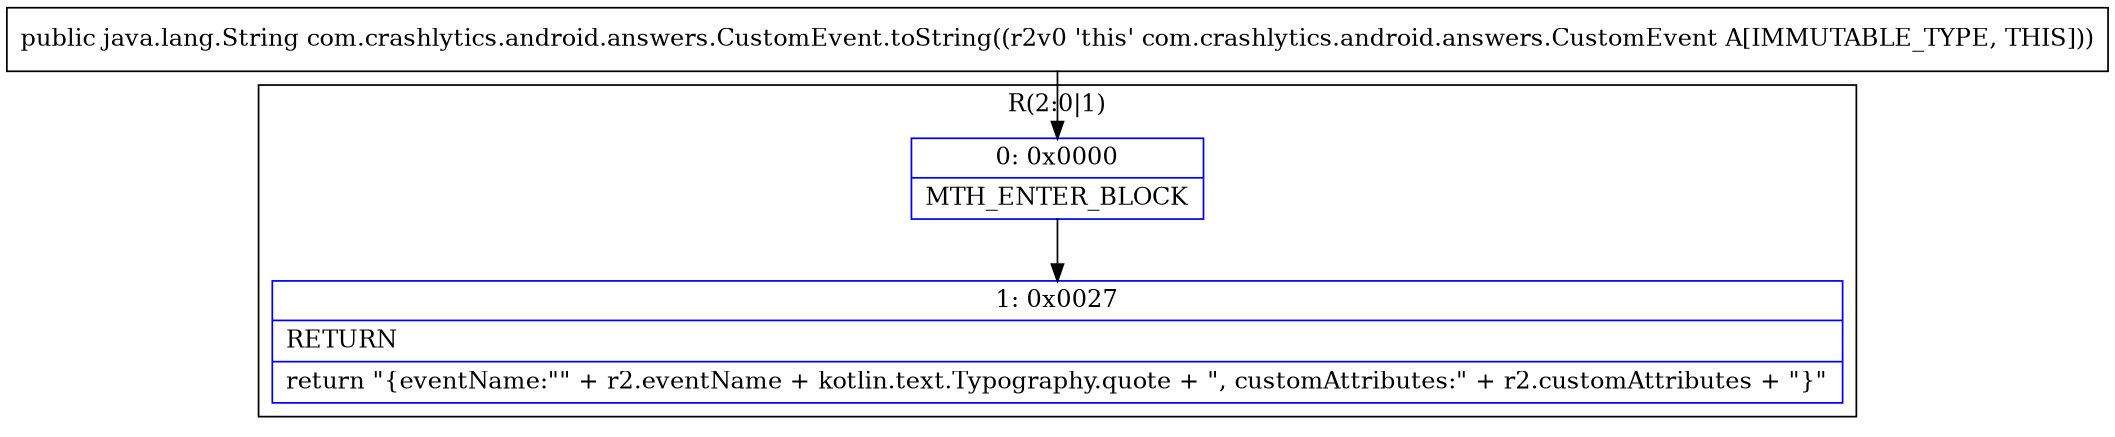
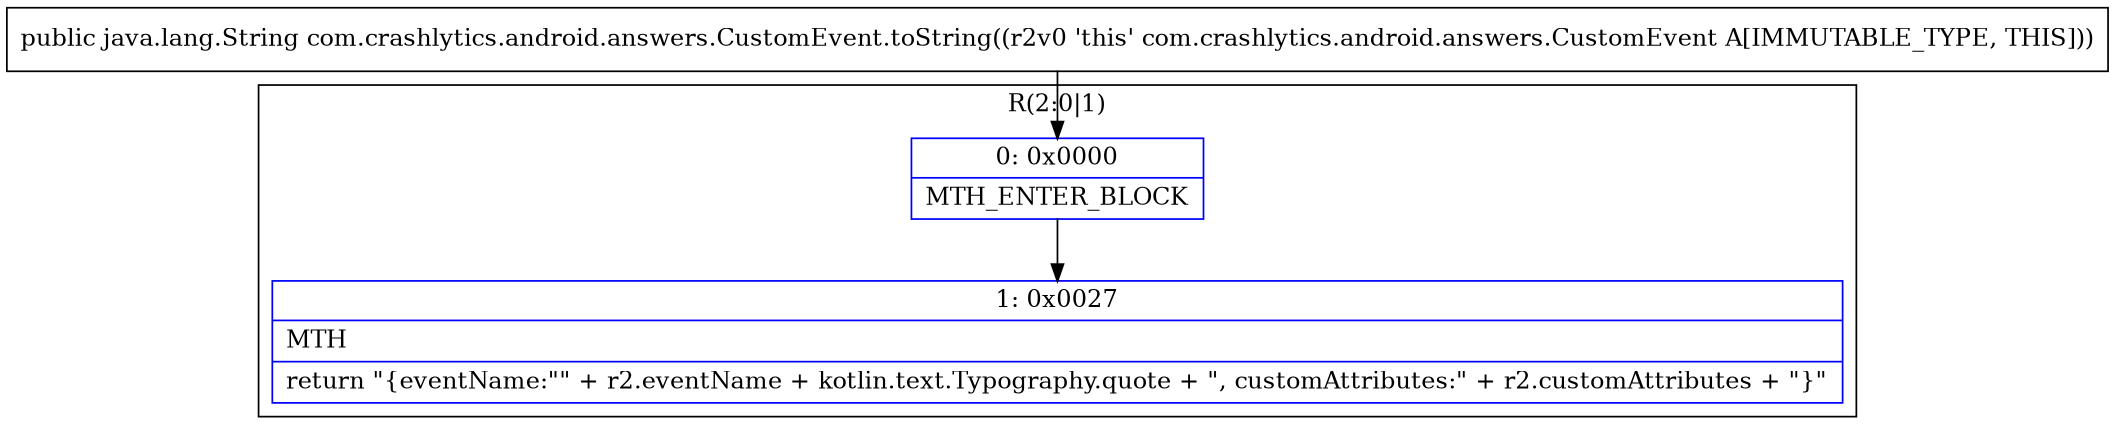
node "1: 0x0027": text "RETURN" -> "MTH"
